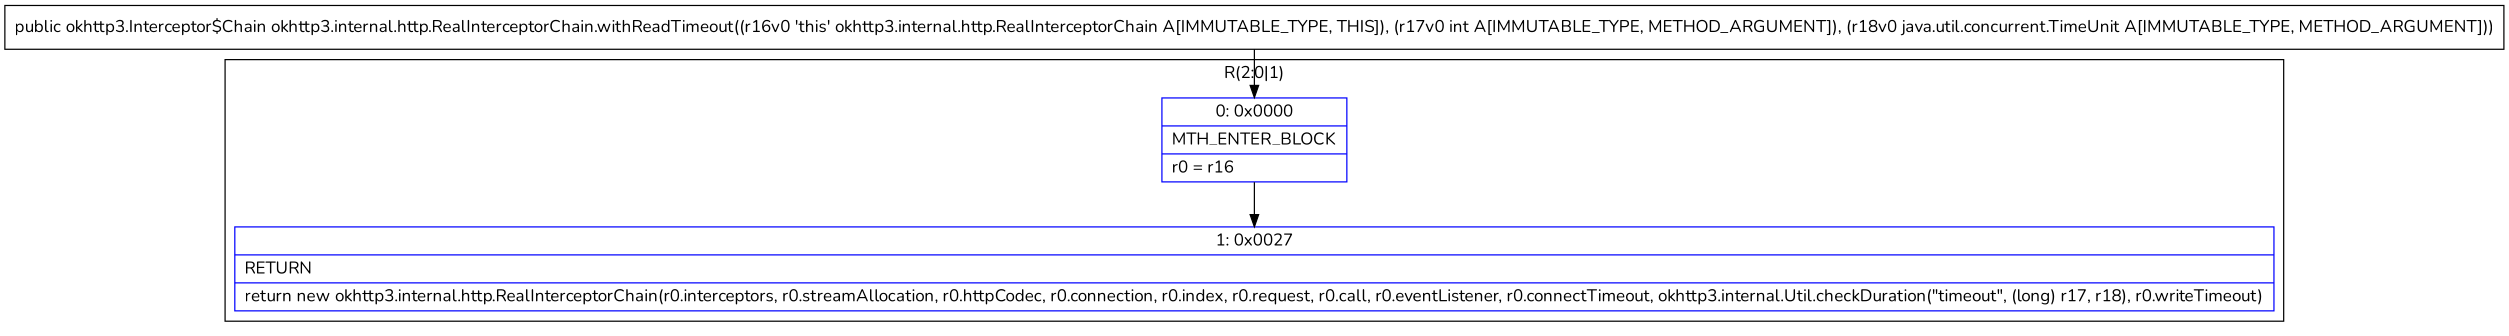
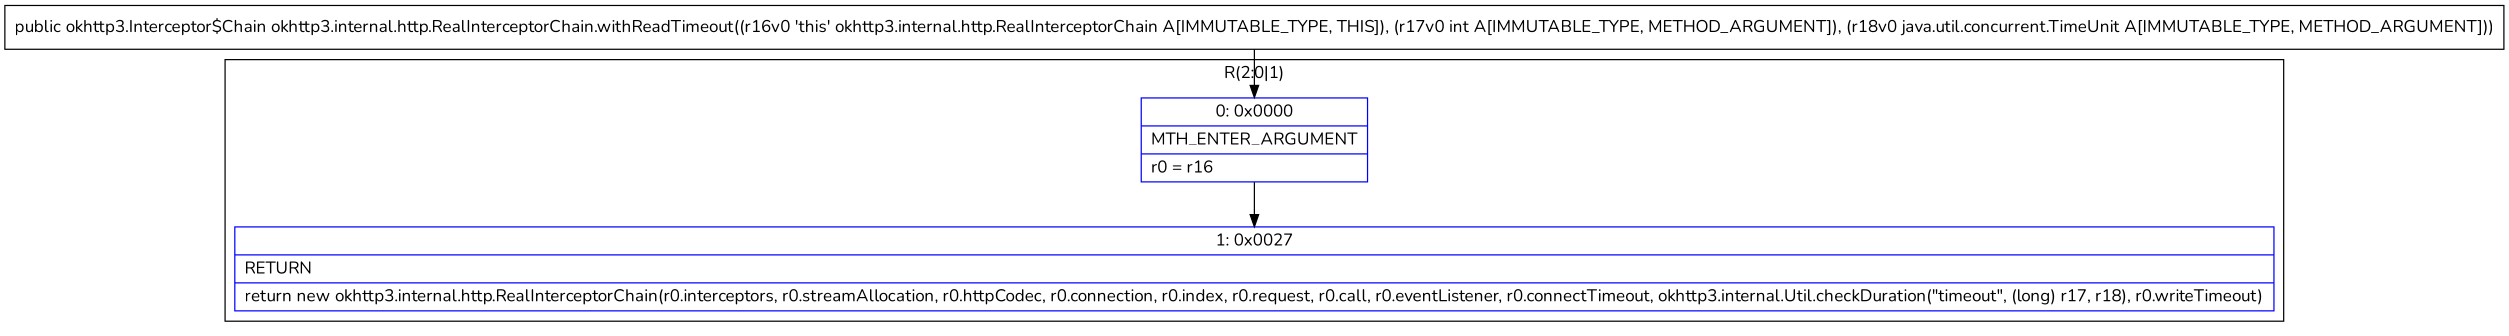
node "0: 0x0000": text "MTH_ENTER_BLOCK" -> "MTH_ENTER_ARGUMENT"
